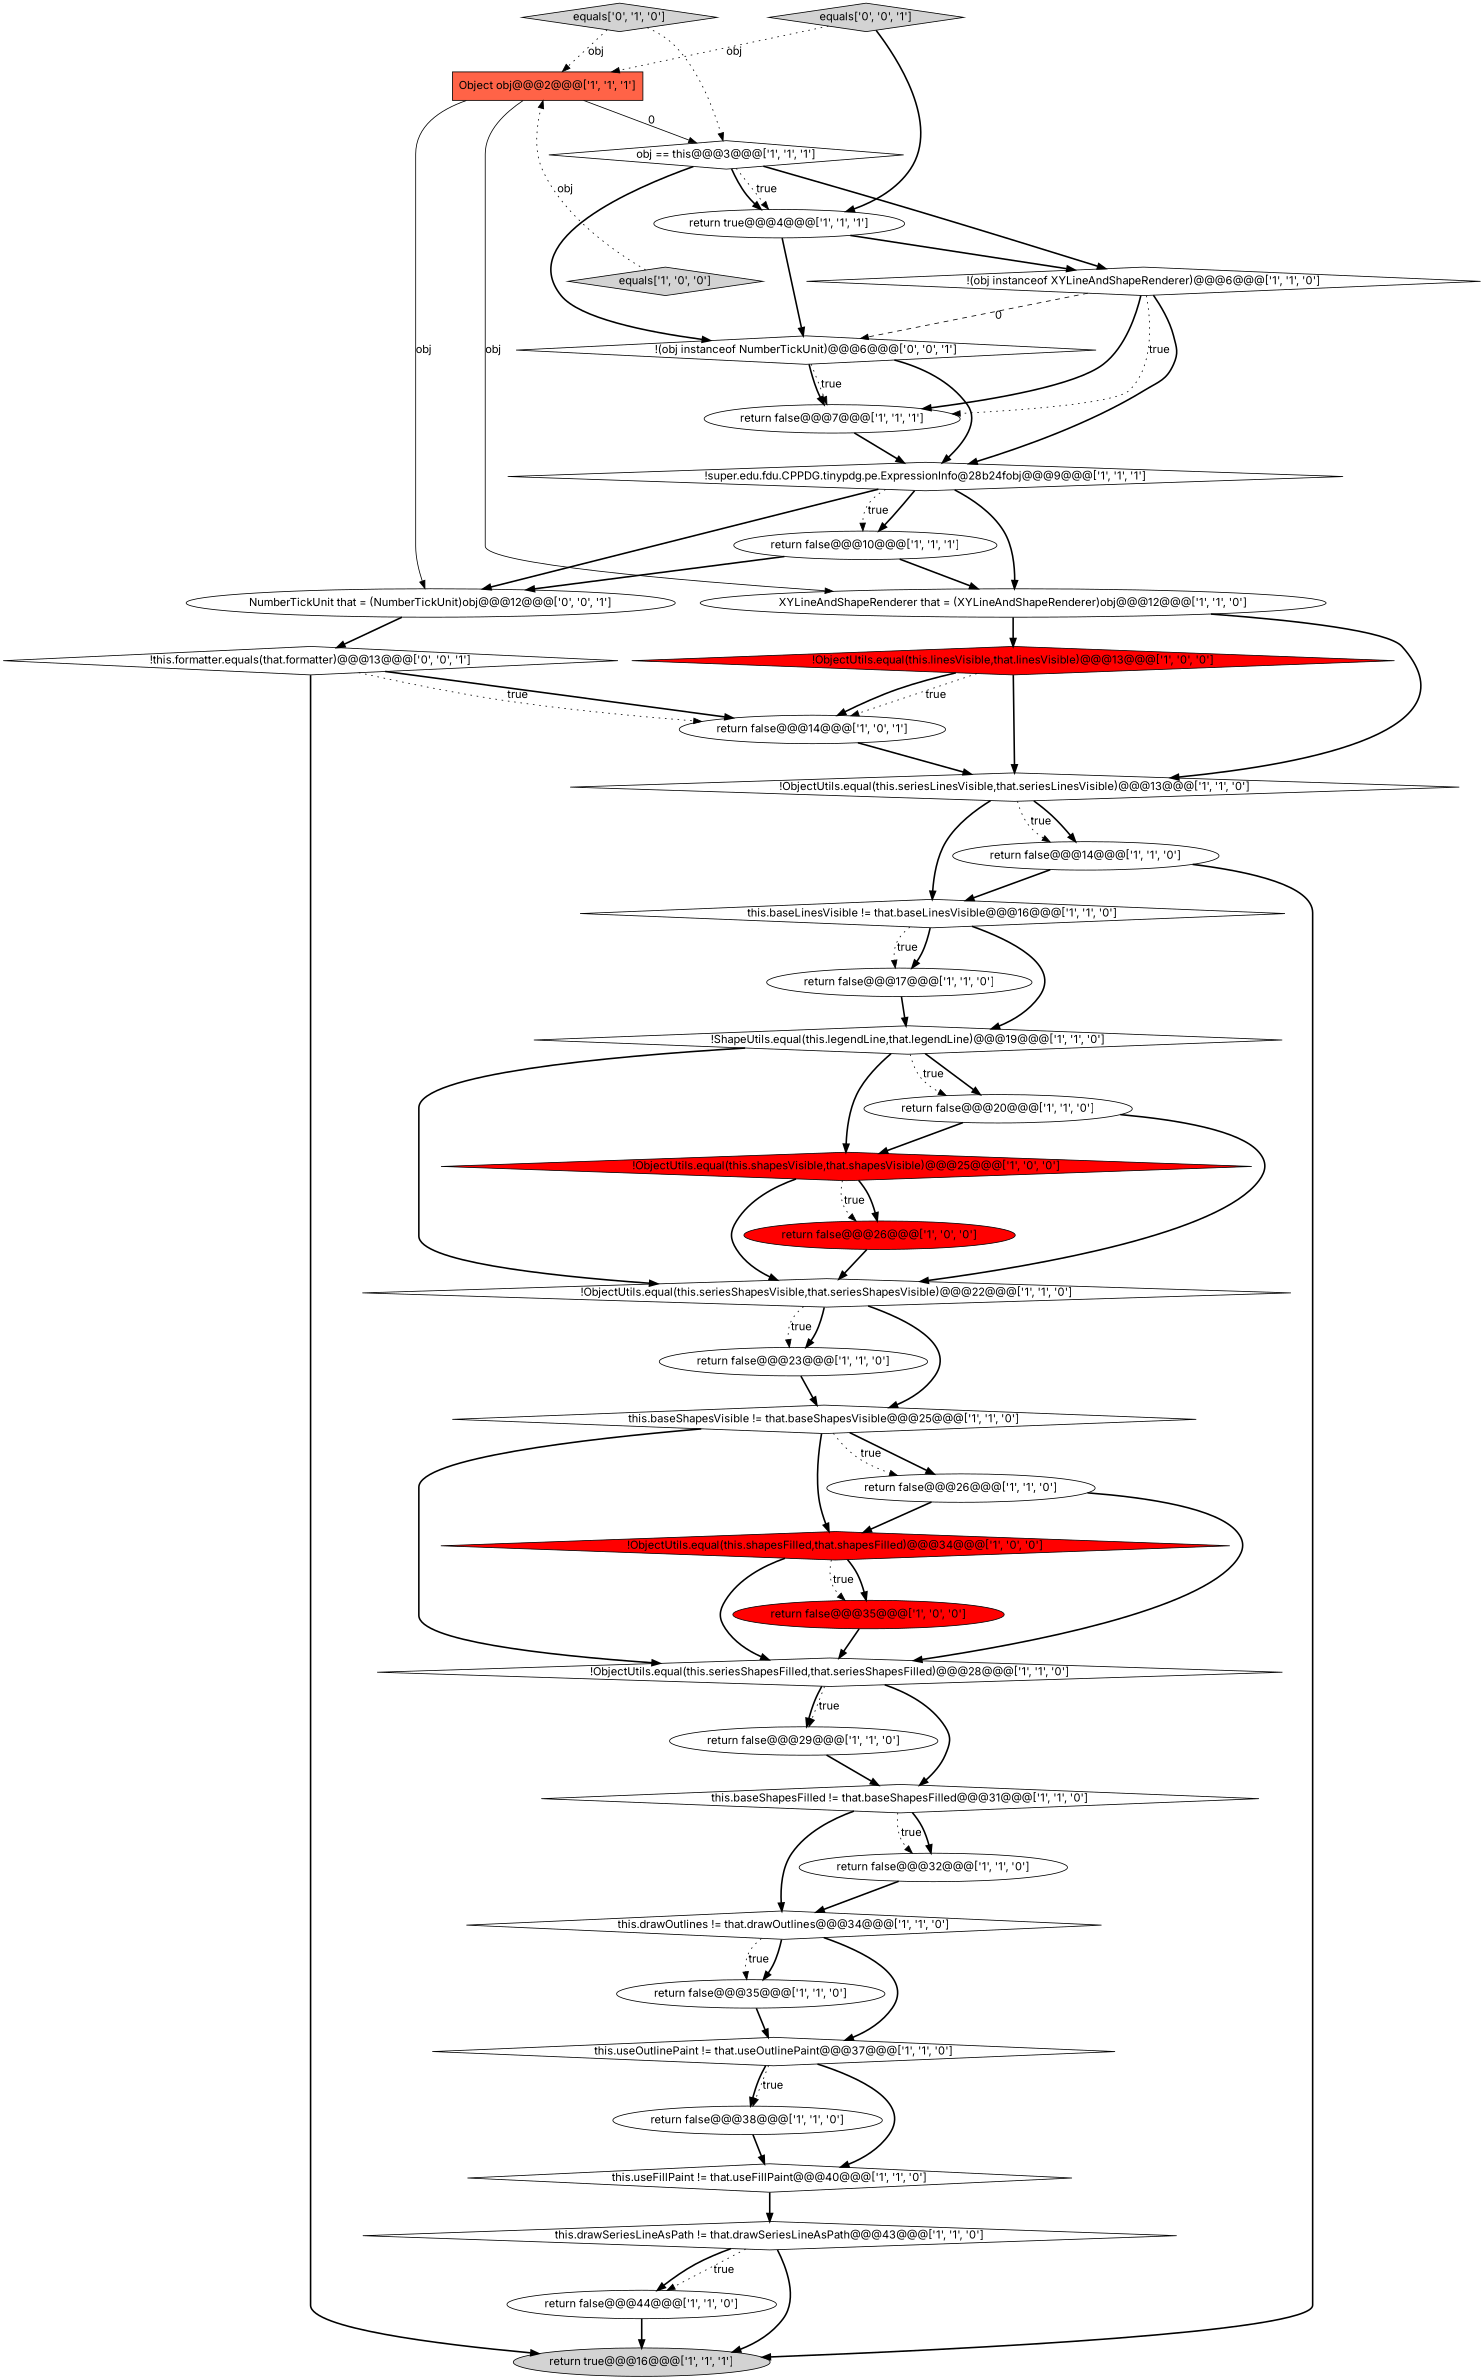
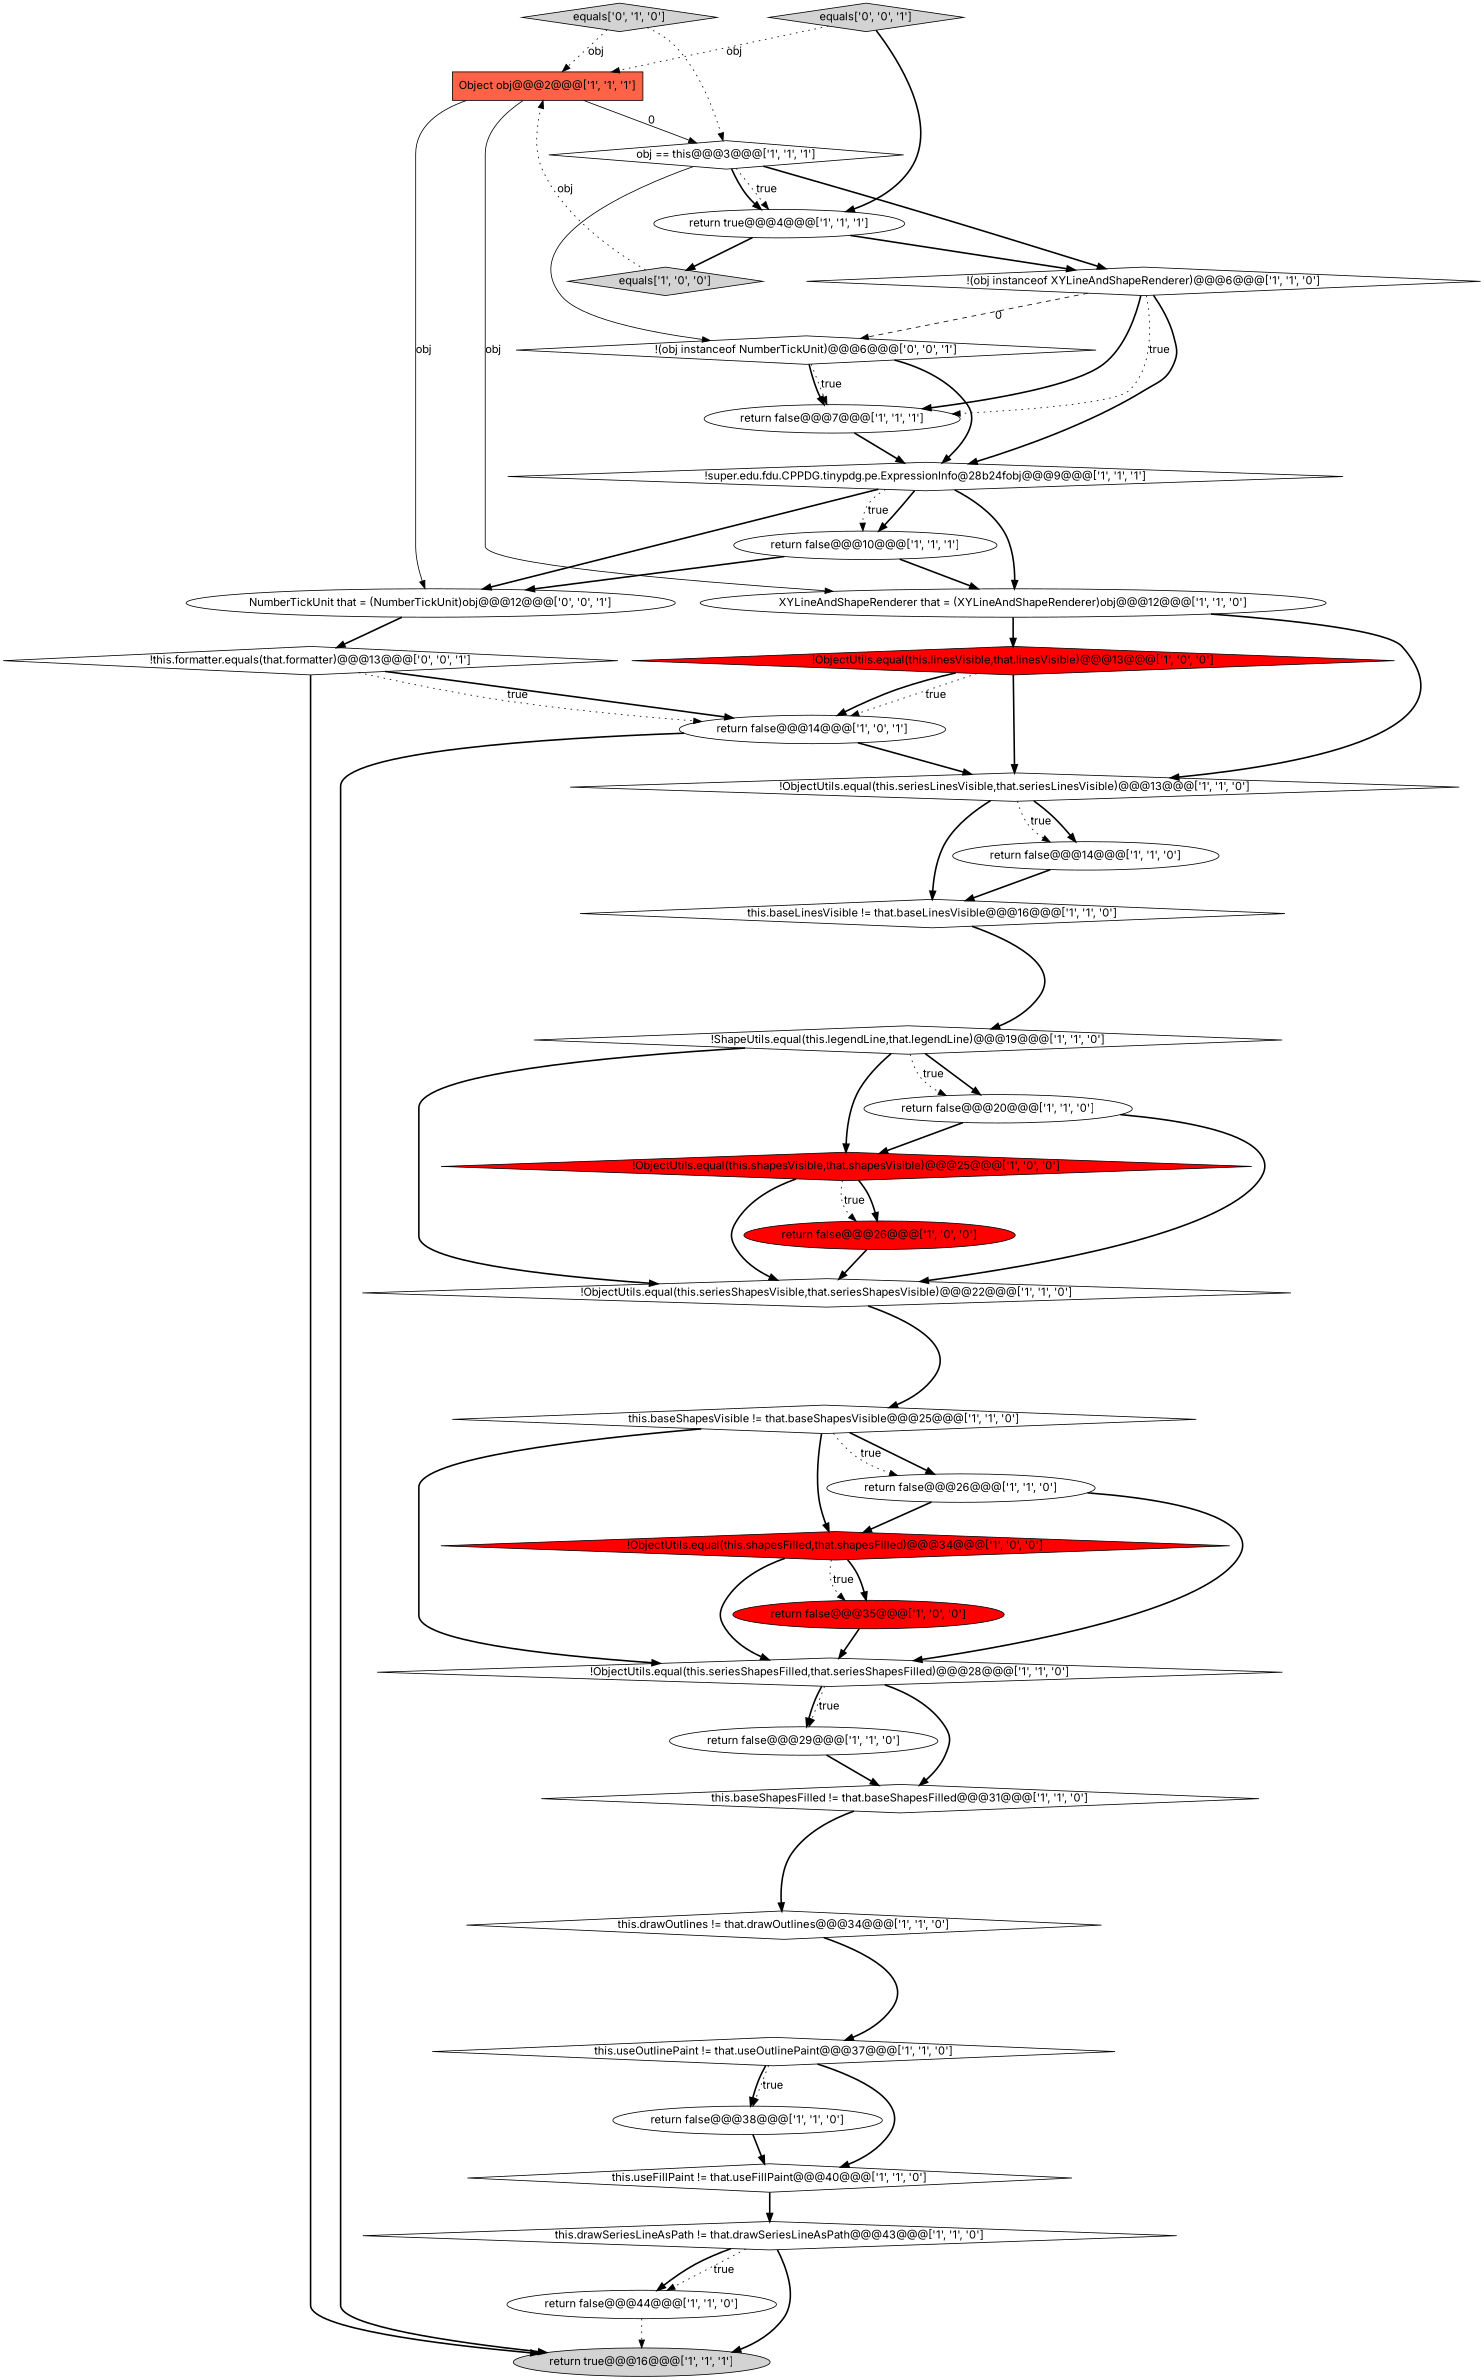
edge "obj == this@@@3@@@['1', '1', '1']" -> "!(obj instanceof NumberTickUnit)@@@6@@@['0', '0', '1']": style bold -> solid
edge "return true@@@4@@@['1', '1', '1']" -> "!(obj instanceof NumberTickUnit)@@@6@@@['0', '0', '1']": now "return true@@@4@@@['1', '1', '1']" -> "equals['1', '0', '0']"
node "return false@@@17@@@['1', '1', '0']": removed
node "return false@@@23@@@['1', '1', '0']": removed
edge "return false@@@14@@@['1', '1', '0']" -> "return true@@@16@@@['1', '1', '1']": now "return false@@@14@@@['1', '0', '1']" -> "return true@@@16@@@['1', '1', '1']"
node "return false@@@32@@@['1', '1', '0']": removed
node "return false@@@35@@@['1', '1', '0']": removed
edge "return false@@@44@@@['1', '1', '0']" -> "return true@@@16@@@['1', '1', '1']": style bold -> dotted
